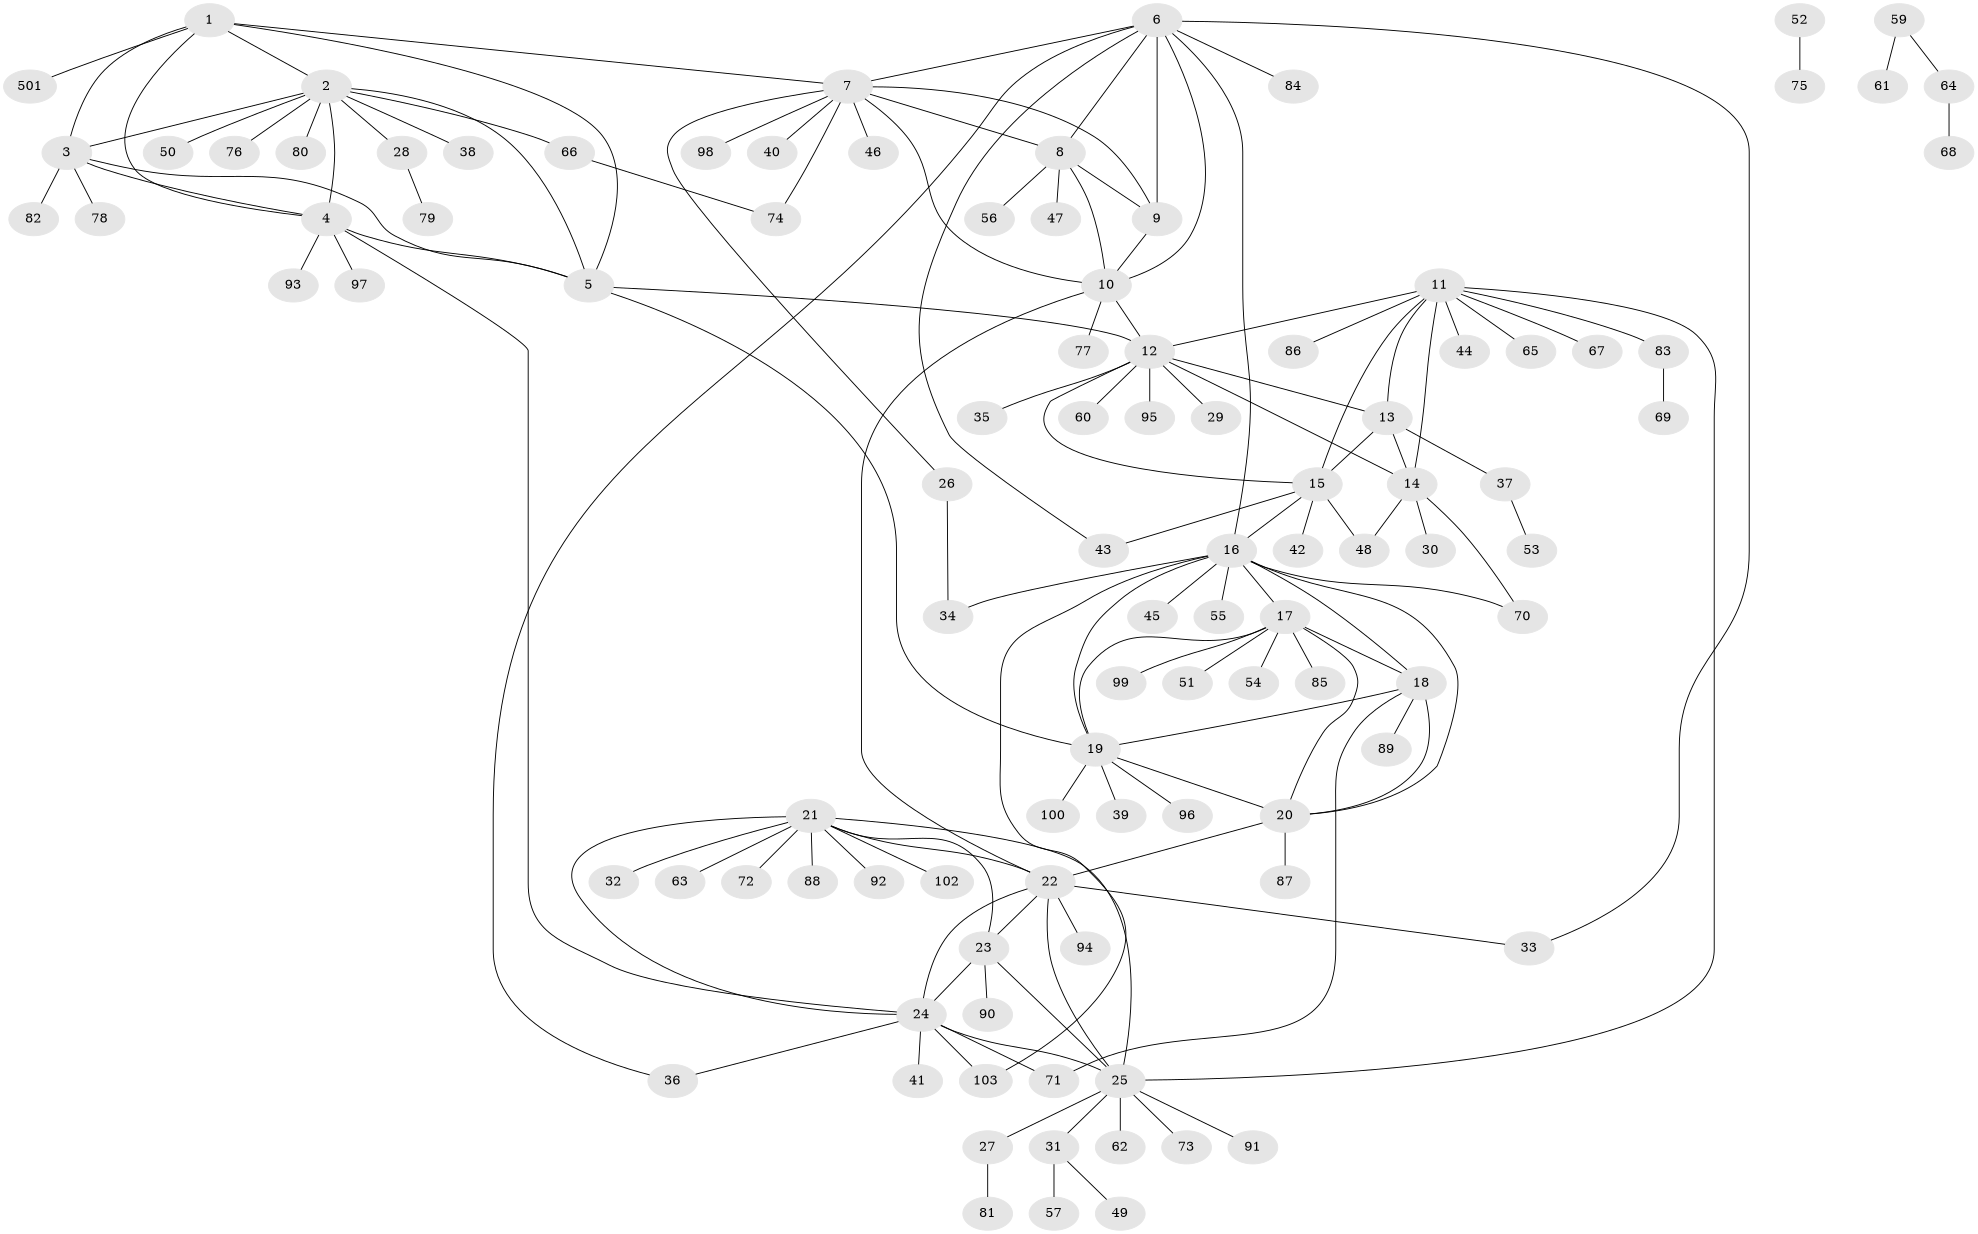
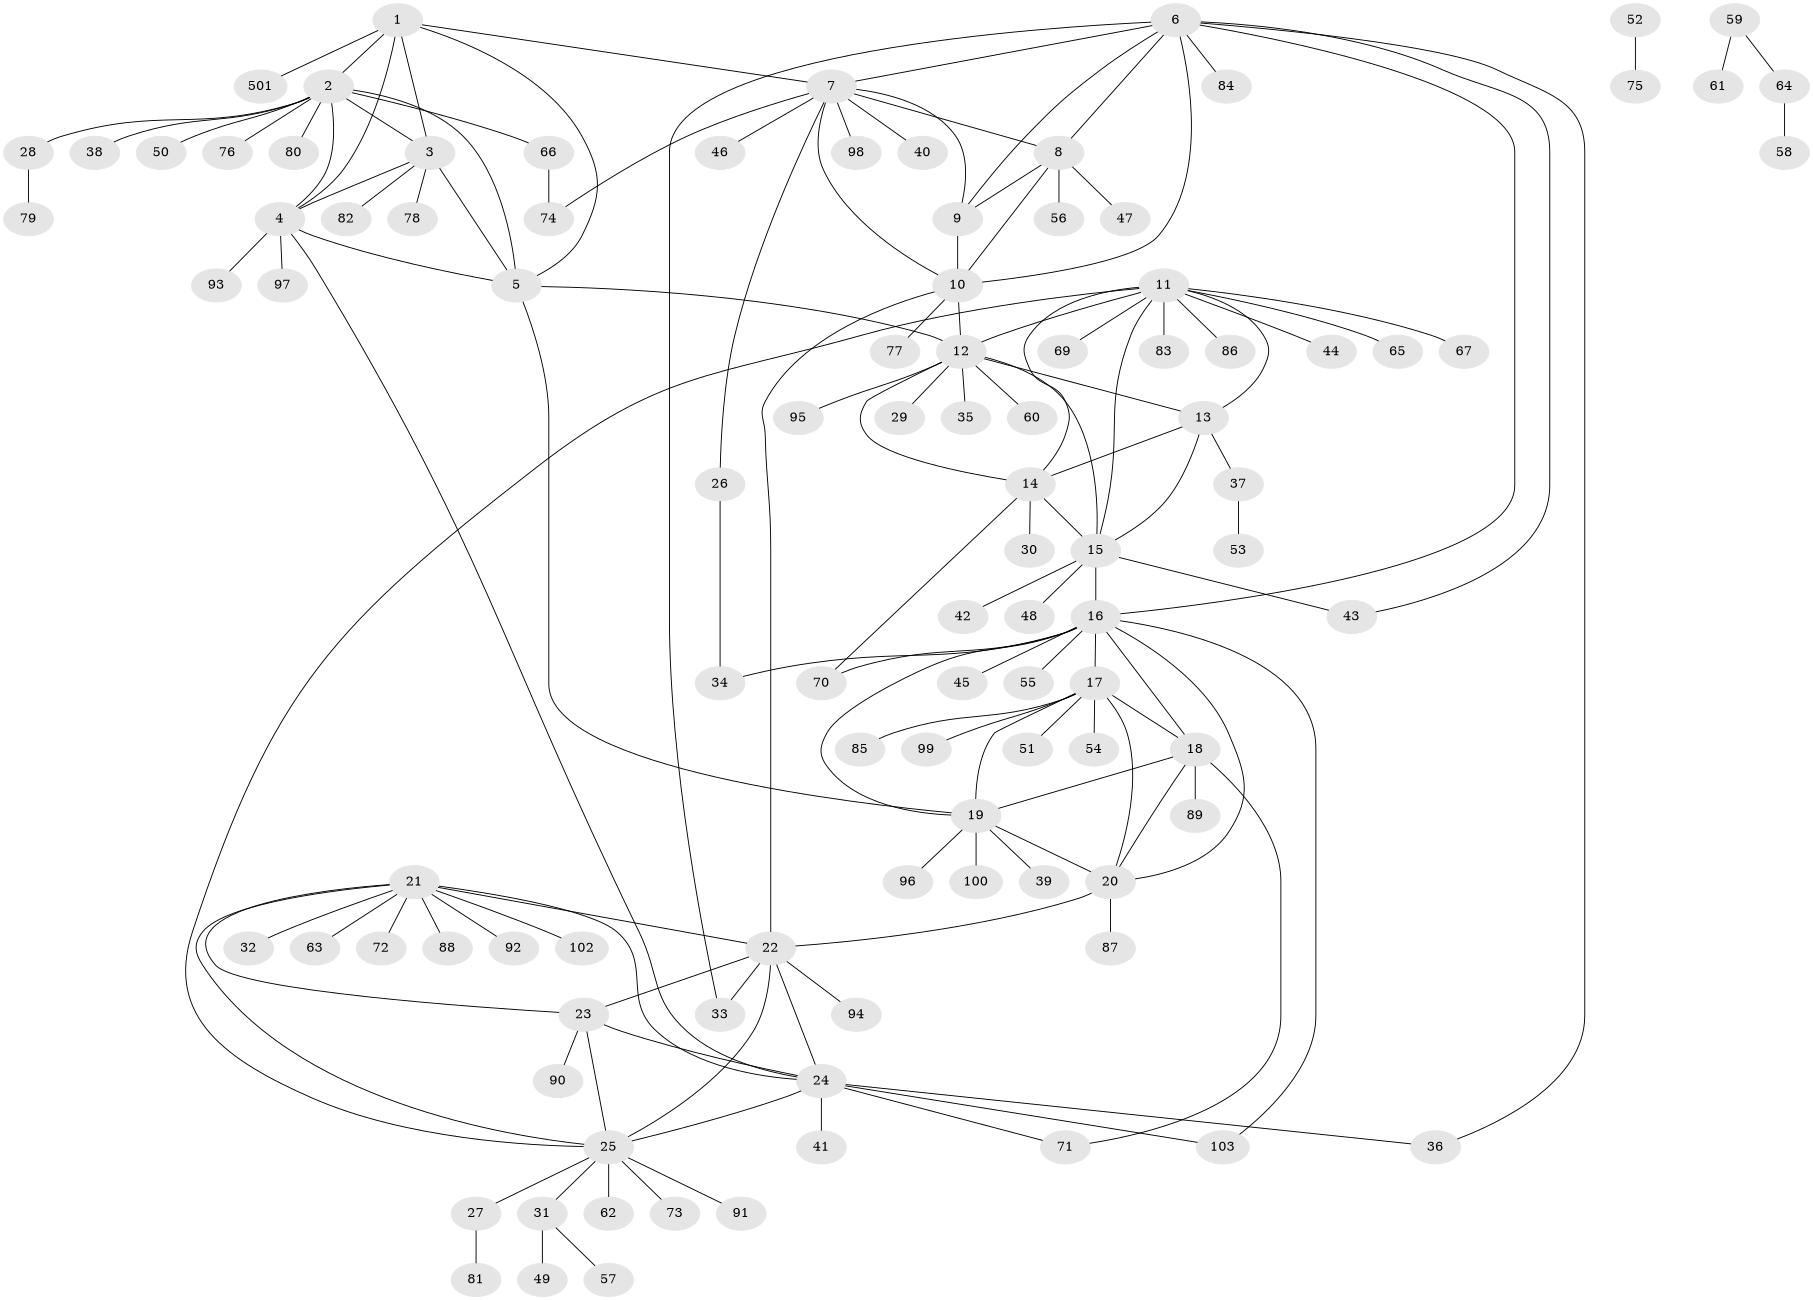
node "68": label "68" -> "58"
edge "83" -- "69": now "11" -- "69"
edge "14" -- "48": now "14" -- "15"
